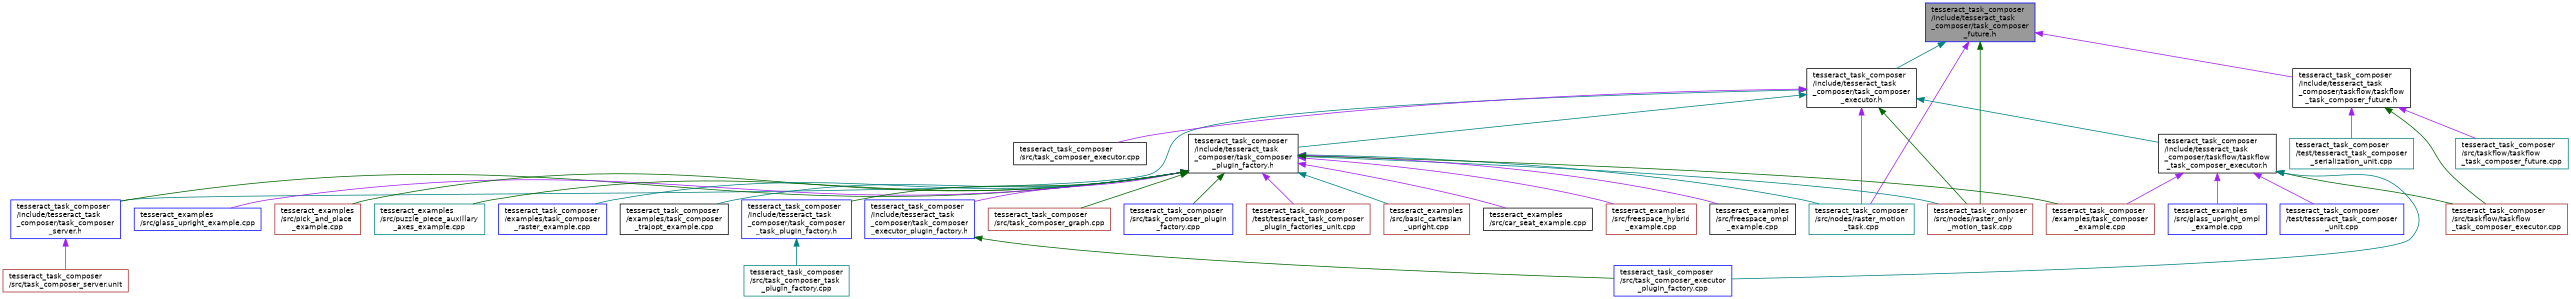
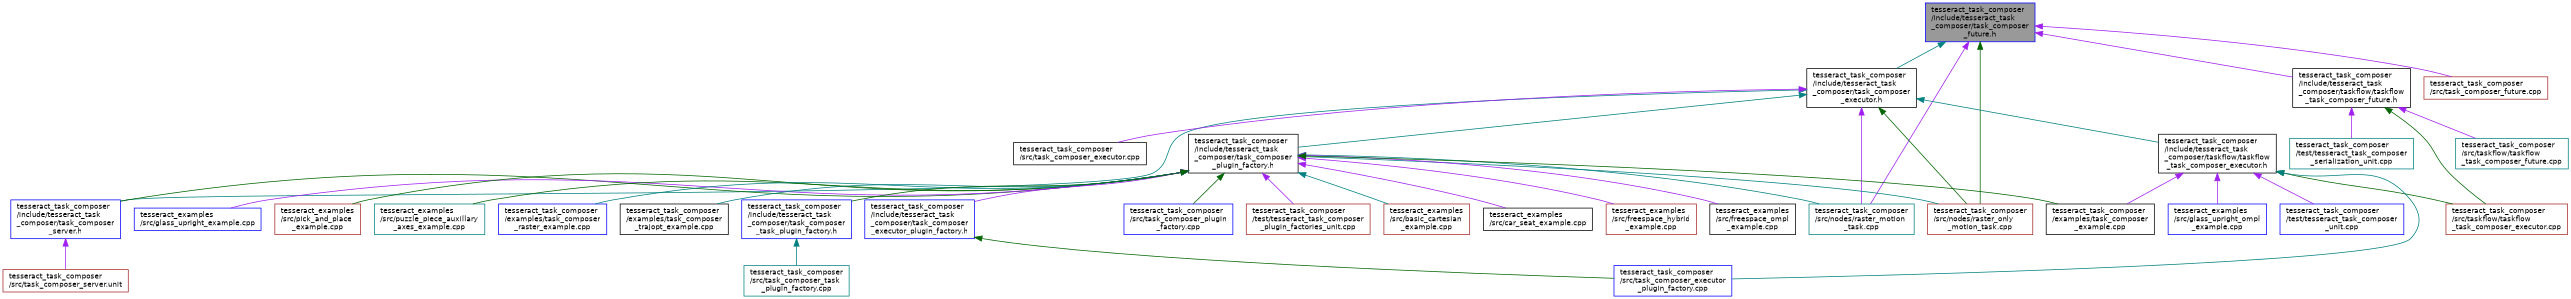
node "tesseract_task_composer /src/task_composer_future.cpp": added
node "tesseract_task_composer /src/task_composer_graph.cpp": removed
node "tesseract_examples /src/basic_cartesian _upright.cpp": label "tesseract_examples /src/basic_cartesian _upright.cpp" -> "tesseract_examples /src/basic_cartesian _example.cpp"
node "tesseract_task_composer /examples/task_composer _example.cpp": color brown -> black
